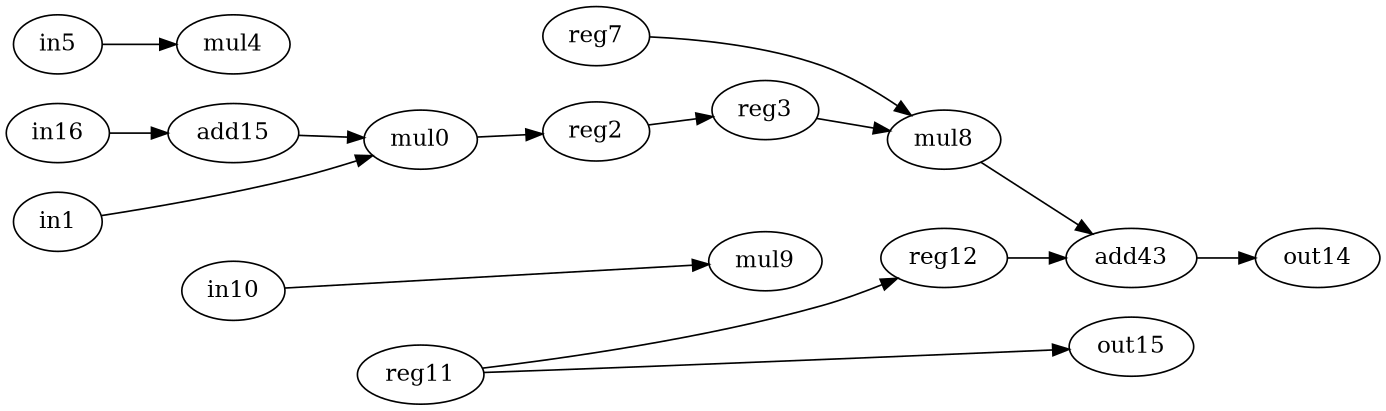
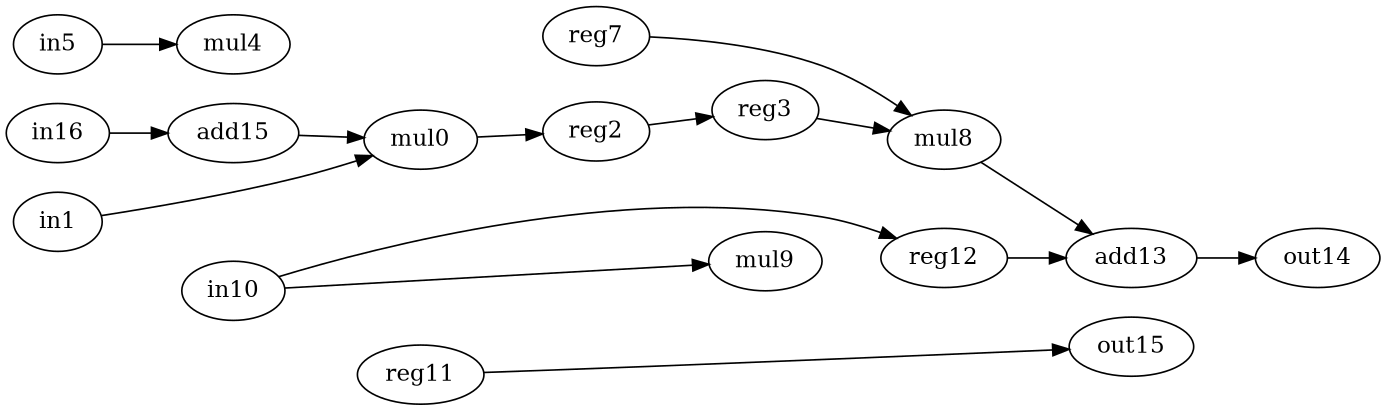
node "add43": label "add43" -> "add13"
edge "reg11" -> "reg12": now "in10" -> "reg12"
